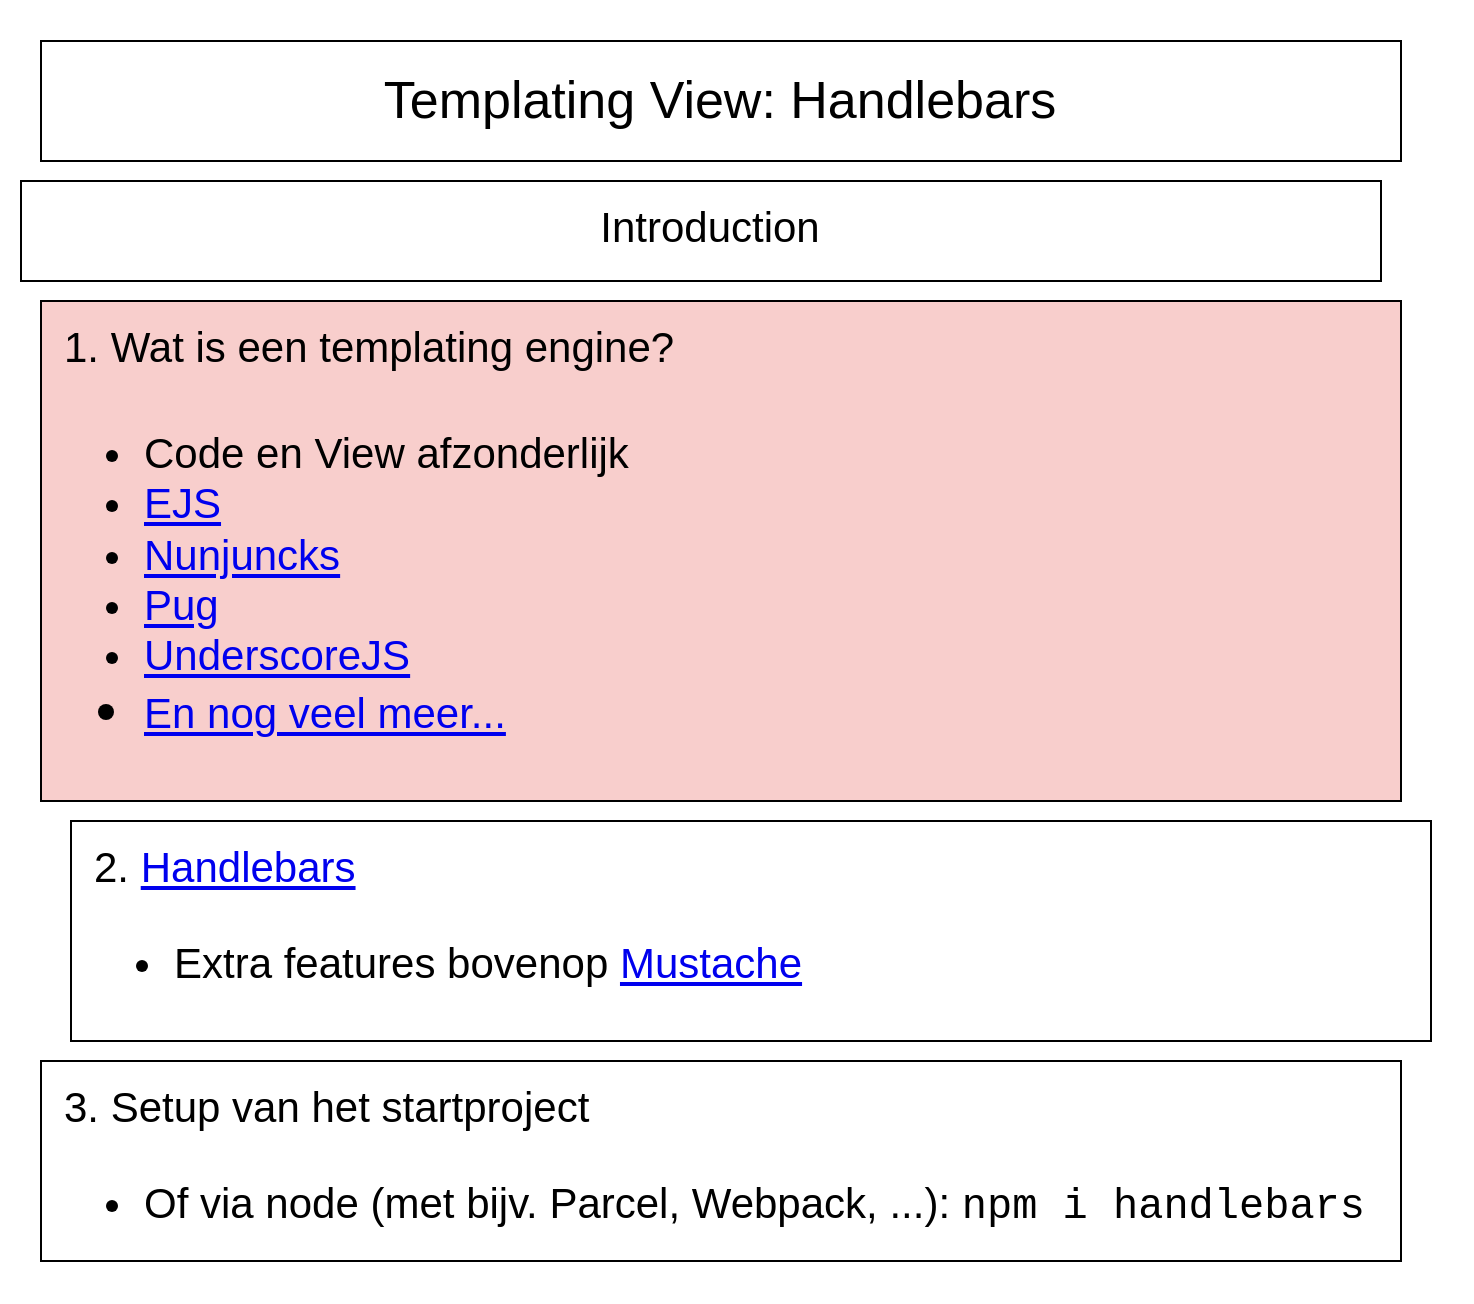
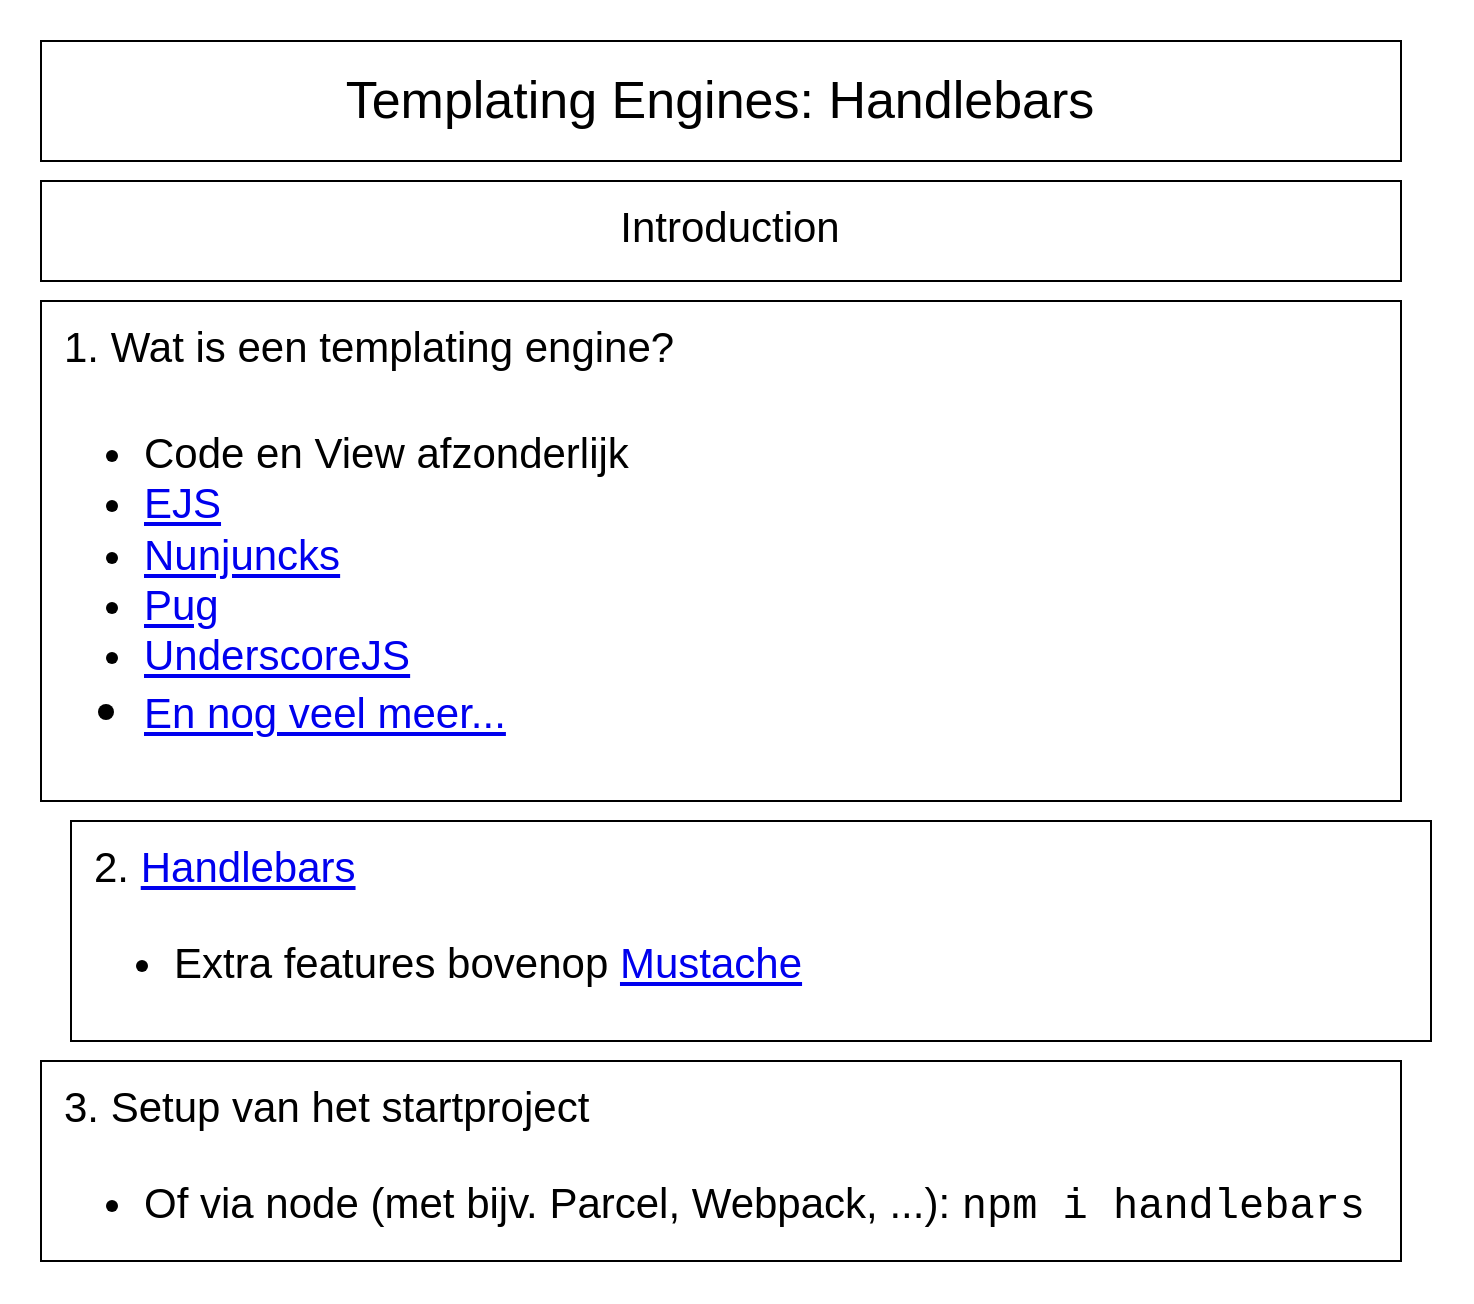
node "Templating View: Handlebars": label "Templating View: Handlebars" -> "Templating Engines: Handlebars"
node "Introduction": moved (701, 231) -> (721, 231)
node "1. Wat is een templating engine? Code en View afzonderlijk EJS Nunjuncks Pug UnderscoreJS En nog veel meer...": fillcolor #f8cecc -> #ffffff
